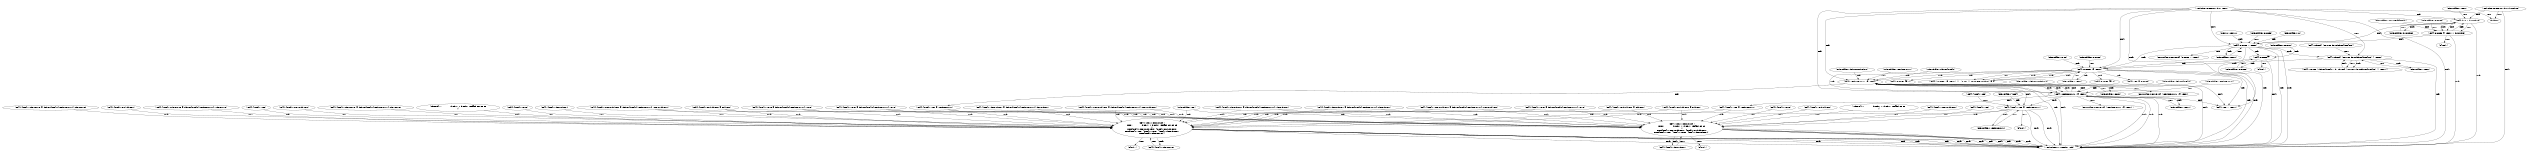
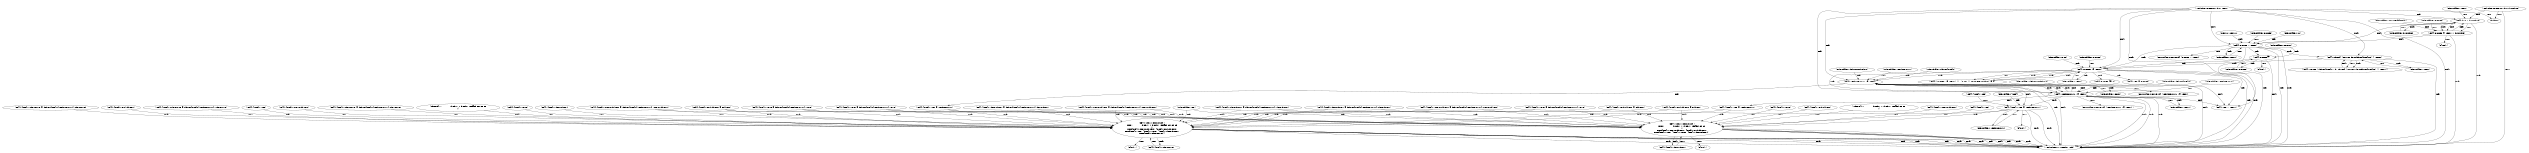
edge "(MethodParameterIn,int regsz)" -> "(Call,sizeof (struct dex_debug_local_t) * regsz)": label "AST: " -> "DDG: "
node "(Call,sizeof (struct dex_debug_local_t))": removed
edge "(MethodParameterIn,int ins_size)" -> "(MethodReturn,static void)": label "DDG: " -> "AST: "
node "(Call,argReg += 1)": removed
